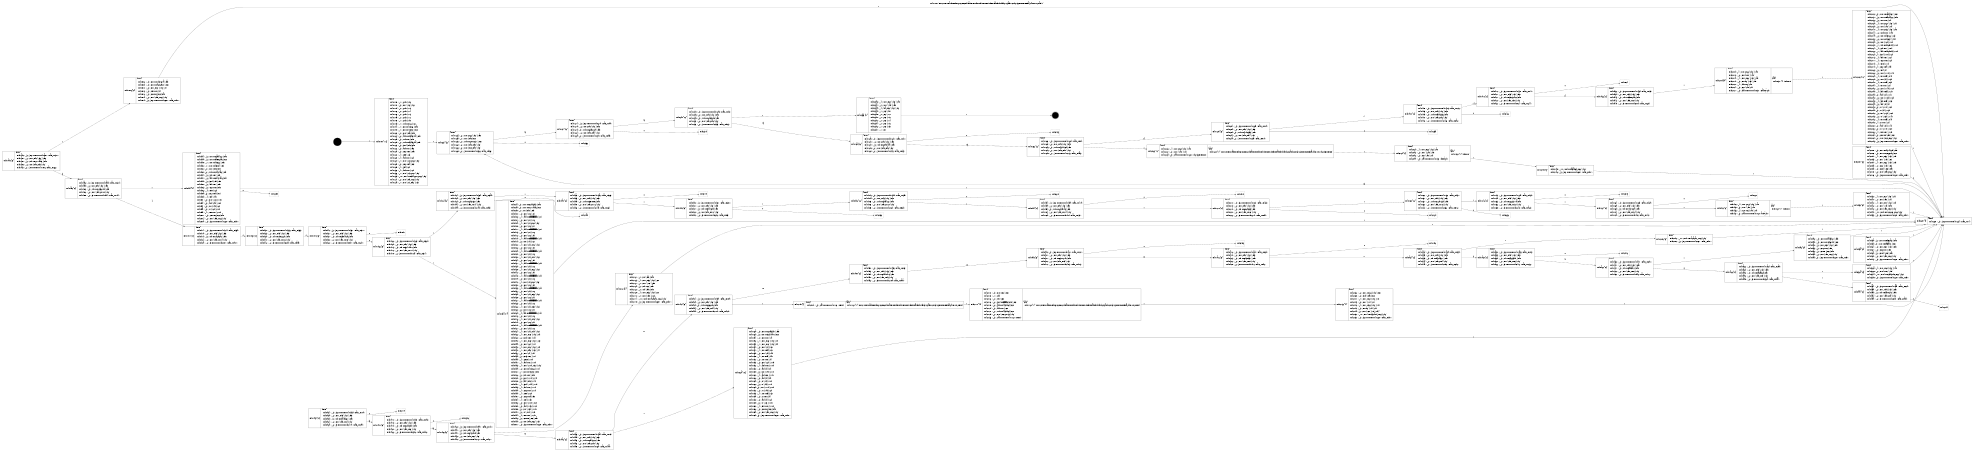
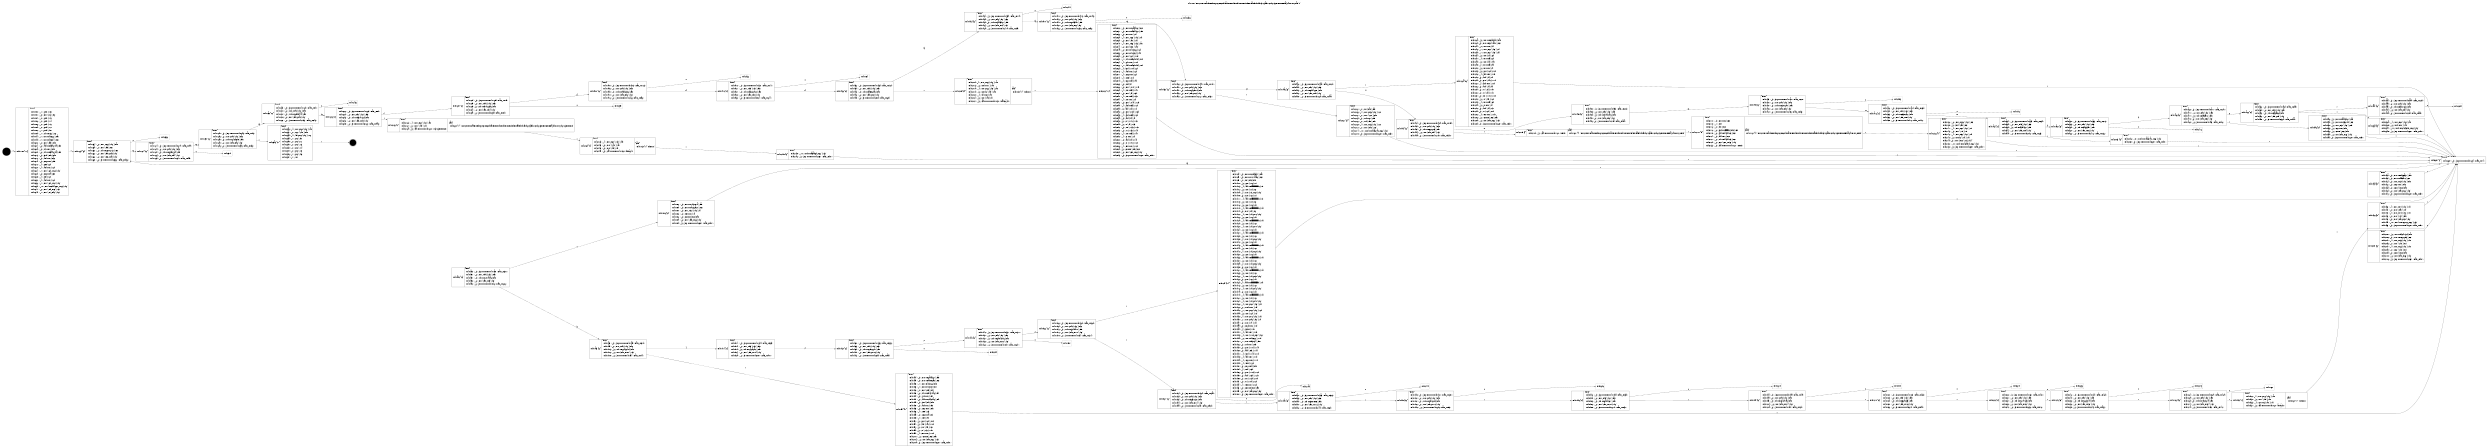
edge "0x401938 [28]" -> "0x401954 [28]": added, label "13"
edge "0x401fb4 [91]" -> "0x4022bf": now "0x401b30 [28]" -> "0x4022bf"
